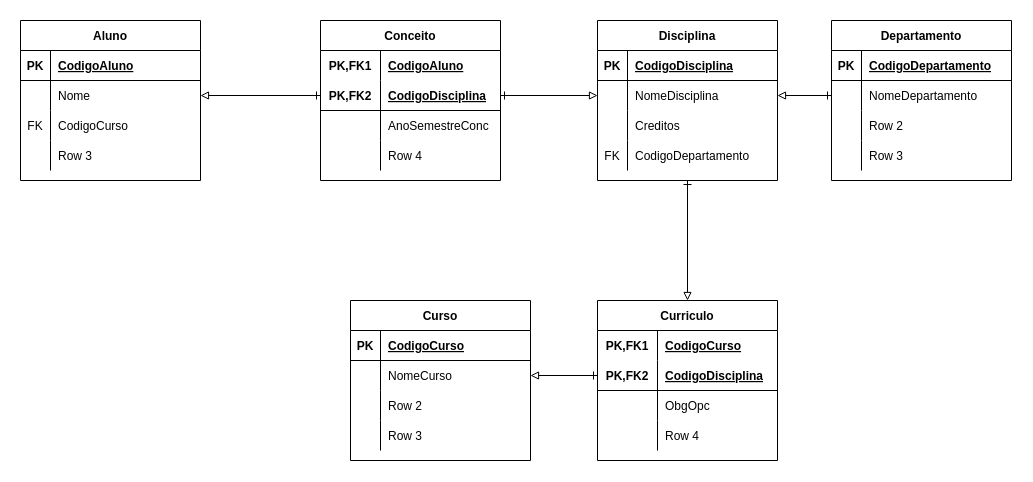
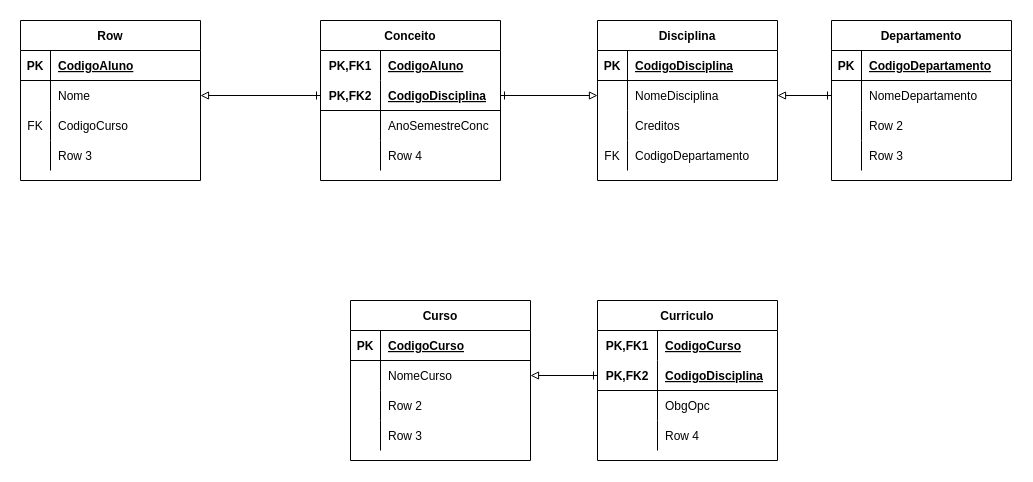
node "Aluno": label "Aluno" -> "Row"
edge "Disciplina" -- "Curriculo": removed
